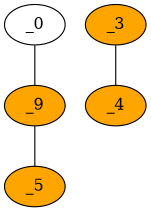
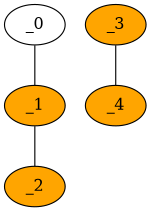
node "_9": label "_9" -> "_1"
node "_5": label "_5" -> "_2"
